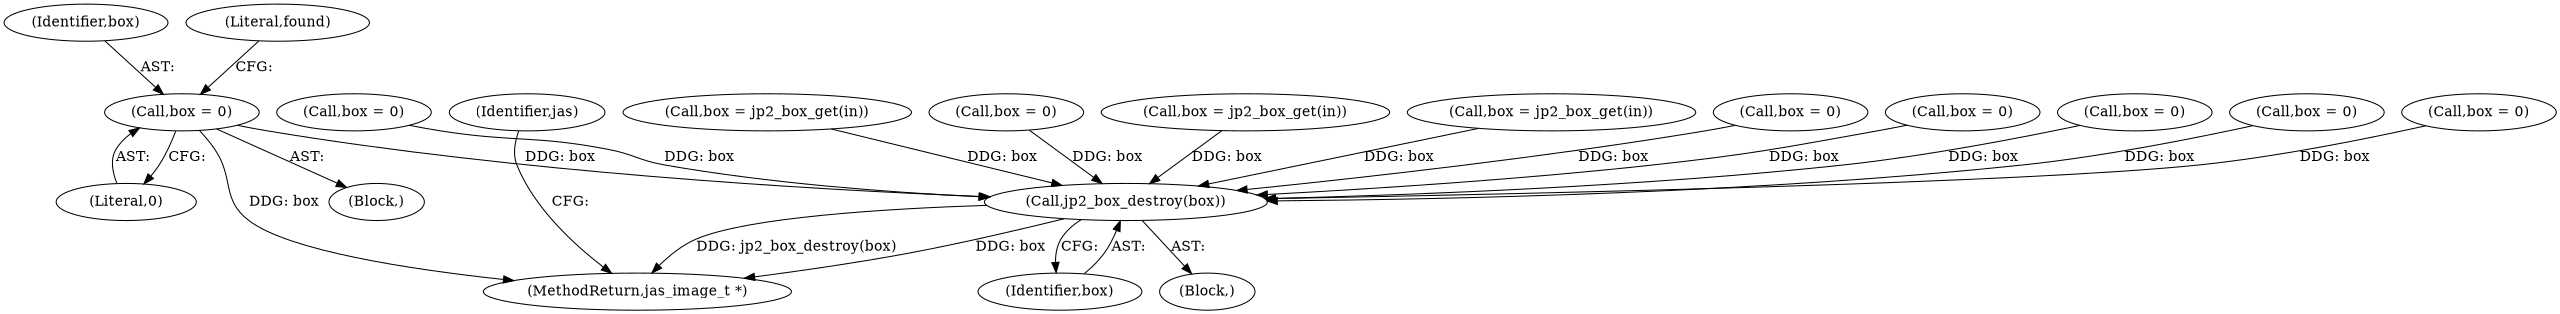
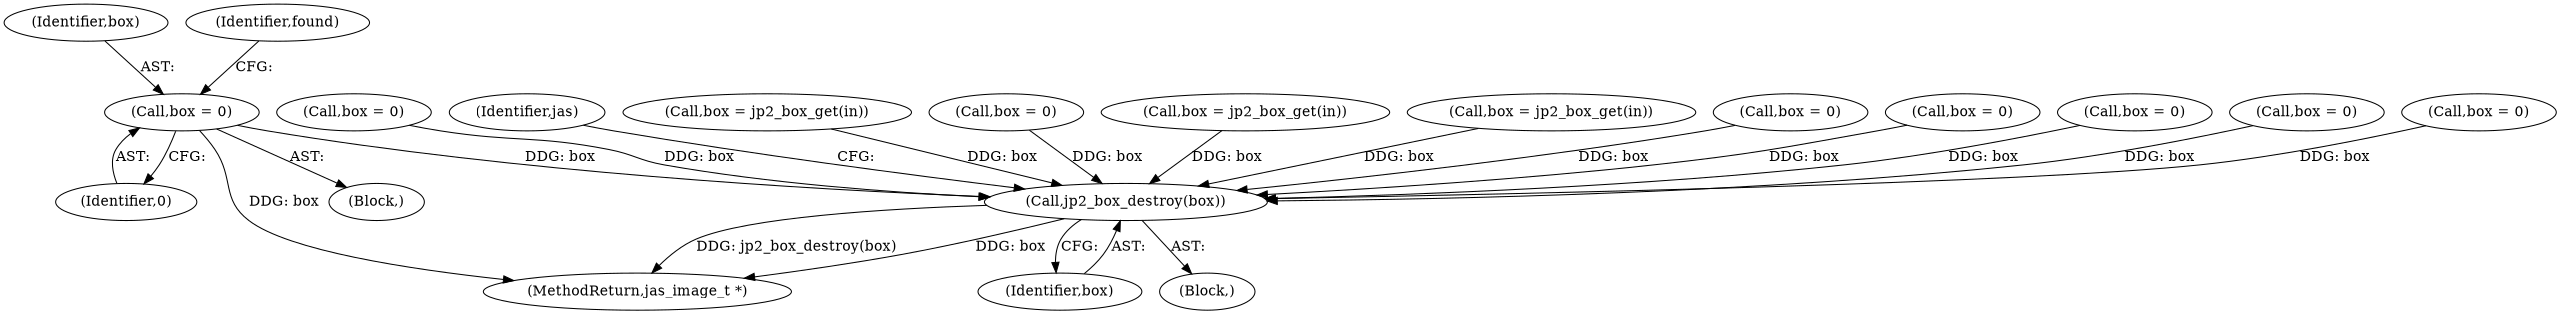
node "(Literal,found)": label "(Literal,found)" -> "(Identifier,found)"
node "(Literal,0)": label "(Literal,0)" -> "(Identifier,0)"
edge "(Identifier,jas)" -> "(MethodReturn,jas_image_t *)": now "(Identifier,jas)" -> "(Call,jp2_box_destroy(box))"
